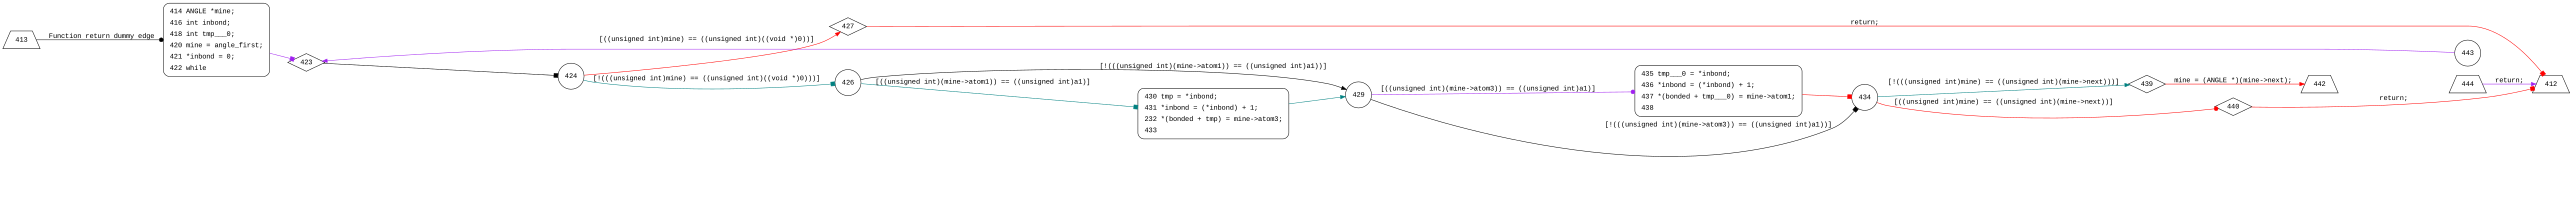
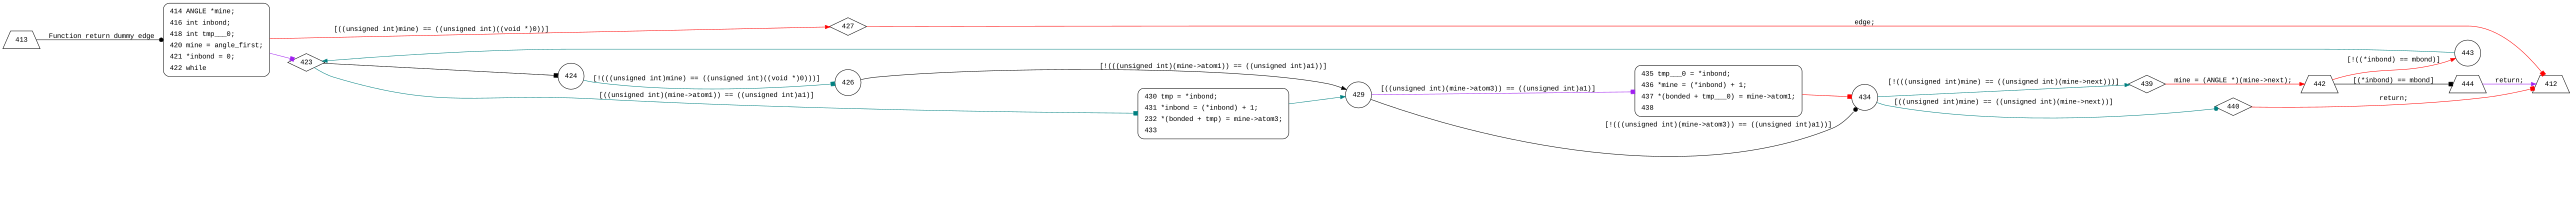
edge "427" -> "412": label "return;" -> "edge;"
edge "443" -> "423": color purple -> teal
edge "424" -> "427": now "414" -> "427"
edge "442" -> "443": added, label "[!((*inbond) == mbond)]"
edge "442" -> "444": added, label "[(*inbond) == mbond]"
node "435": text "*inbond = (*inbond) + 1;" -> "*mine = (*inbond) + 1;"
edge "429" -> "435": arrowhead dot -> box
edge "426" -> "430": now "423" -> "430"
edge "434" -> "440": color red -> teal
edge "429" -> "434": arrowhead box -> dot
